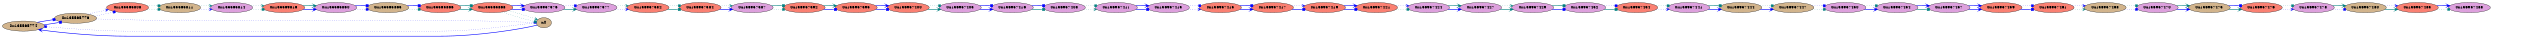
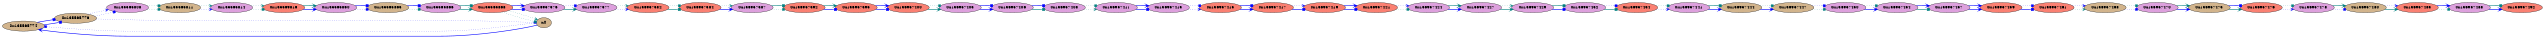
node "0x135565808": fillcolor salmon -> plum
node "0x135565866": fillcolor salmon -> plum
node "0x136957416": label "0x136957416" -> "0x136957406"
node "0x136957492": added
